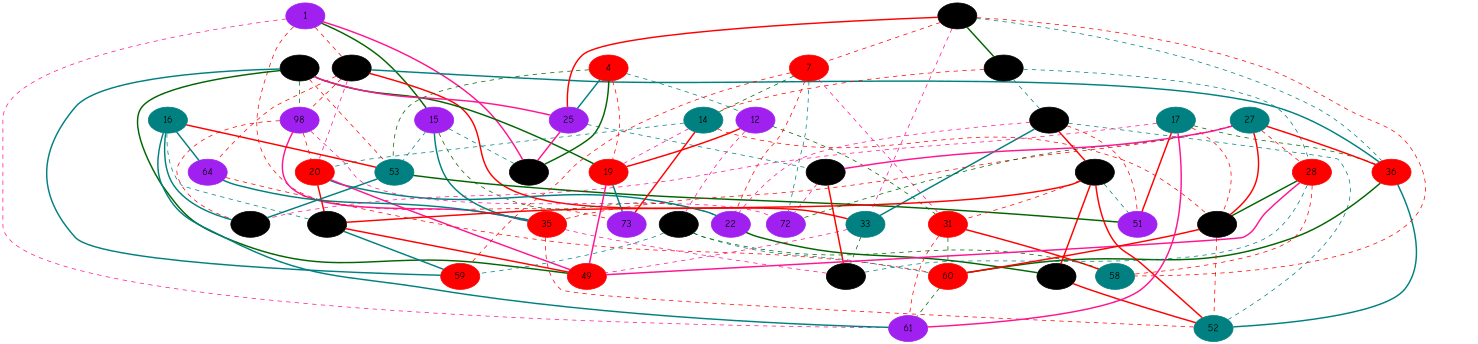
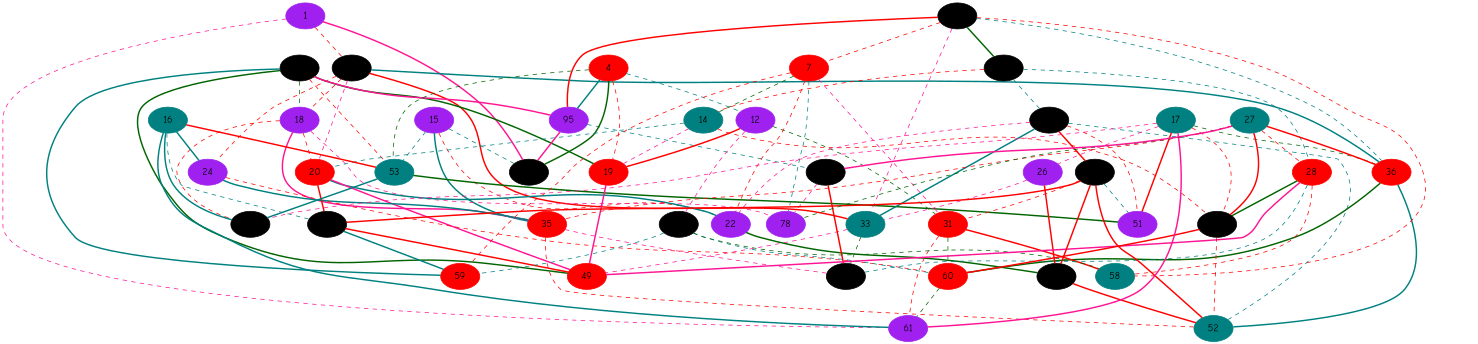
edge "1" -- "15": removed
node "98": label "98" -> "18"
node "25": label "25" -> "95"
node "64": label "64" -> "24"
node "26": added
edge "15" -- "22": color darkgreen -> red
node "73": removed
node "72": label "72" -> "78"
